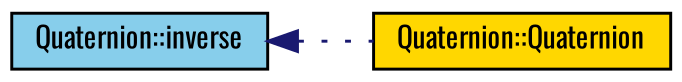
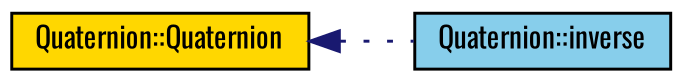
edge "Quaternion::Quaternion" -> "Quaternion::inverse": reversed
